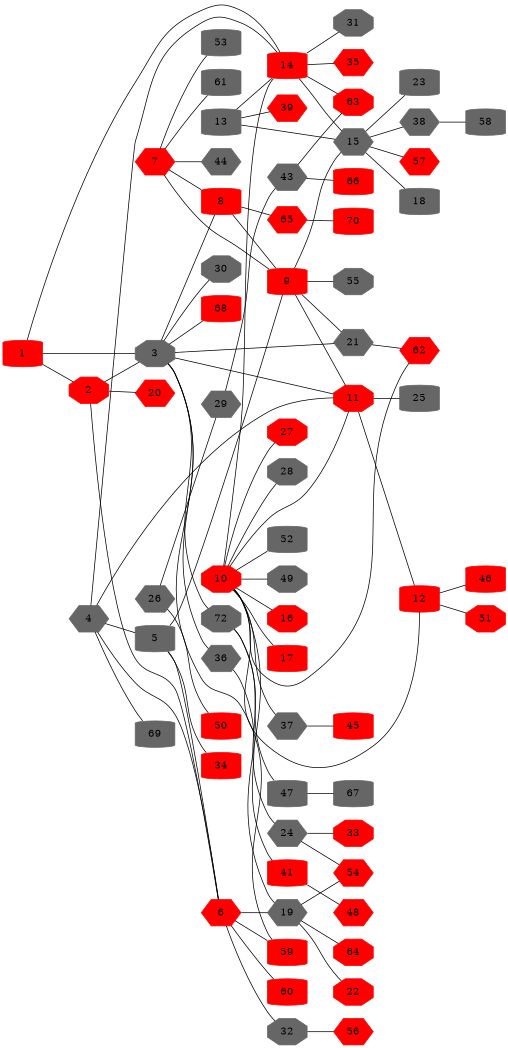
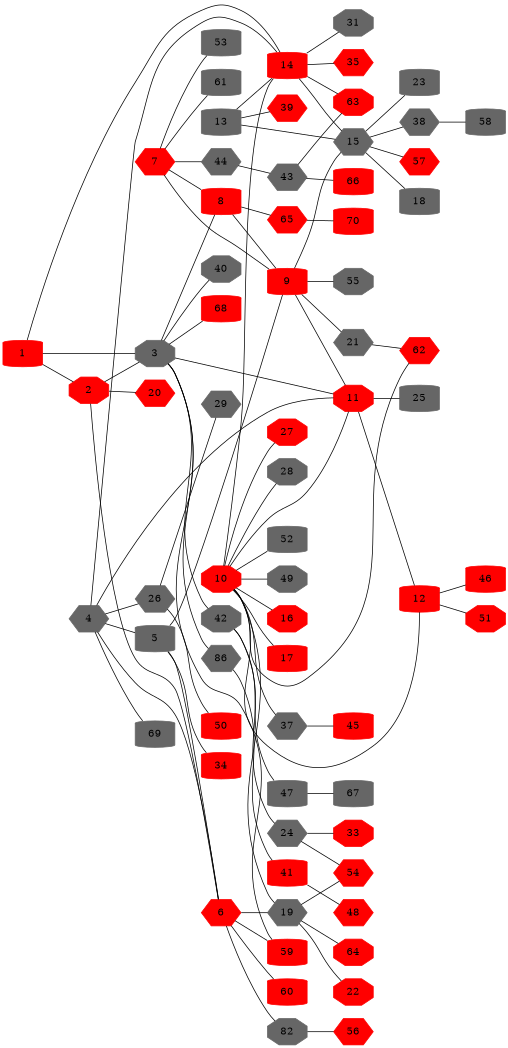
edge "43" -- "29": now "43" -- "44"
node "30": label "30" -> "40"
edge "21" -- "3": removed
edge "26" -- "4": added
node "72": label "72" -> "42"
node "36": label "36" -> "86"
node "32": label "32" -> "82"
